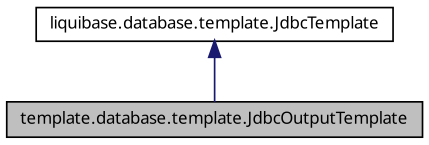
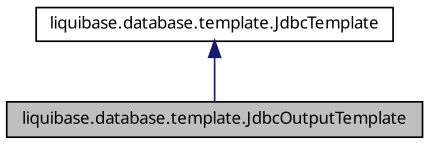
node "template.database.template.JdbcOutputTemplate": label "template.database.template.JdbcOutputTemplate" -> "liquibase.database.template.JdbcOutputTemplate"
